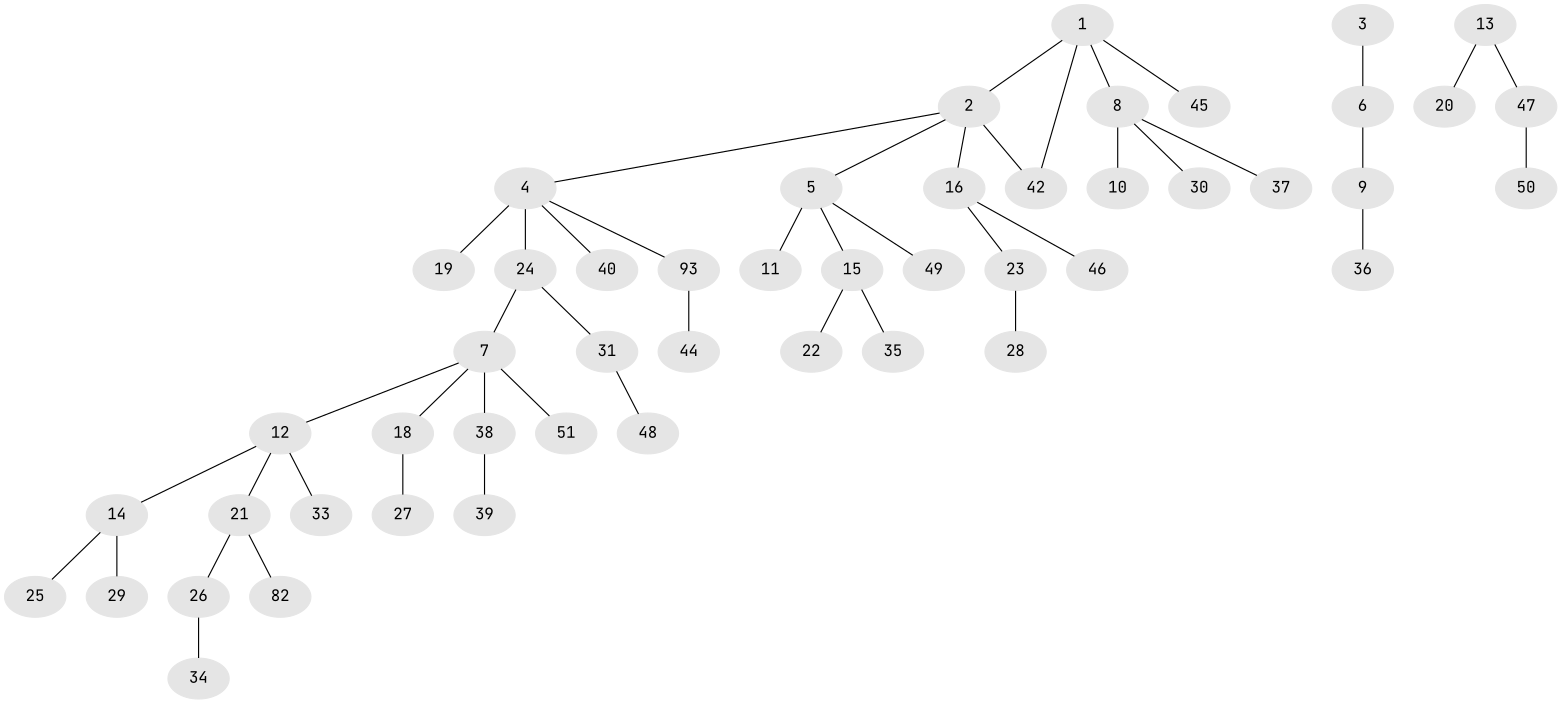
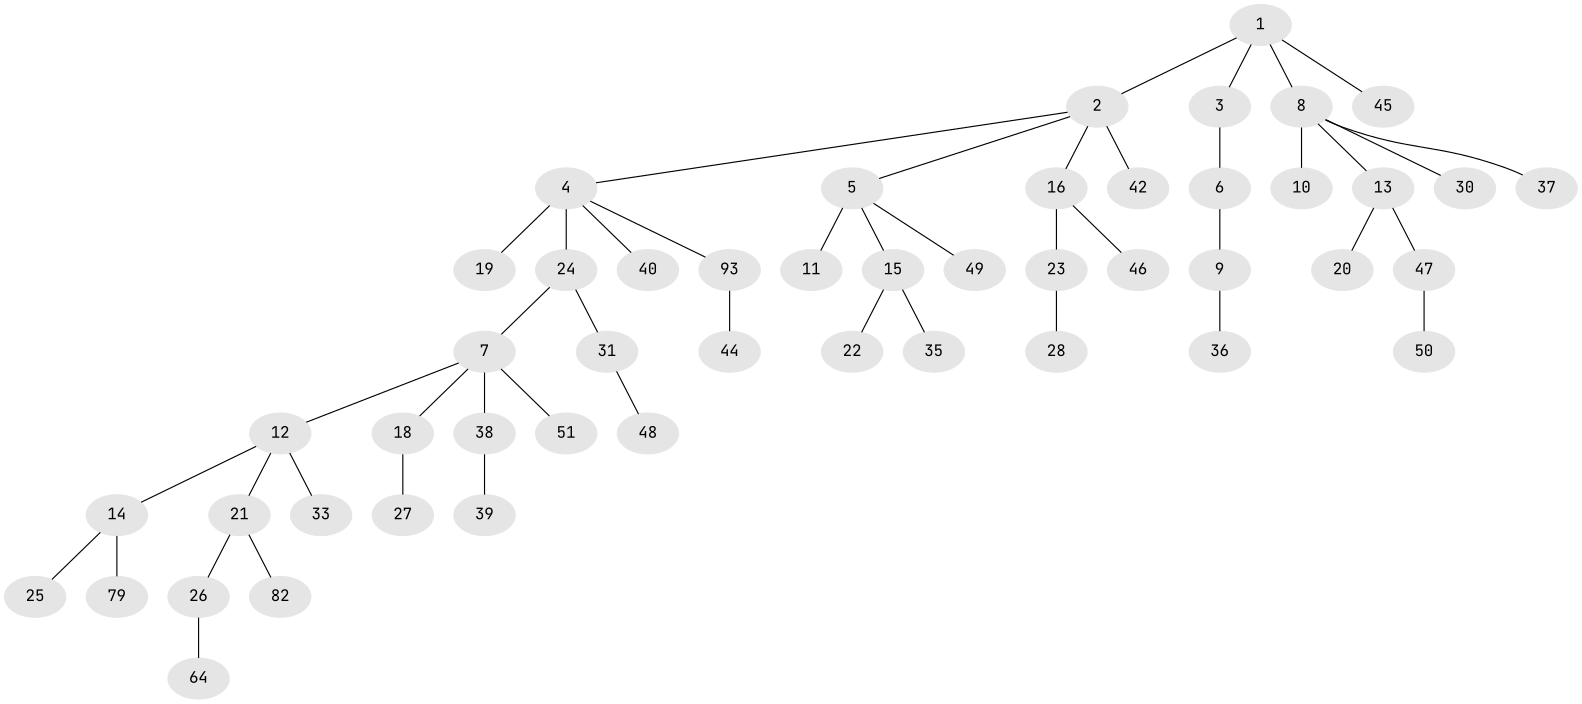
edge "1" -- "42": now "1" -- "3"
edge "8" -- "13": added
node "29": label "29" -> "79"
node "34": label "34" -> "64"
